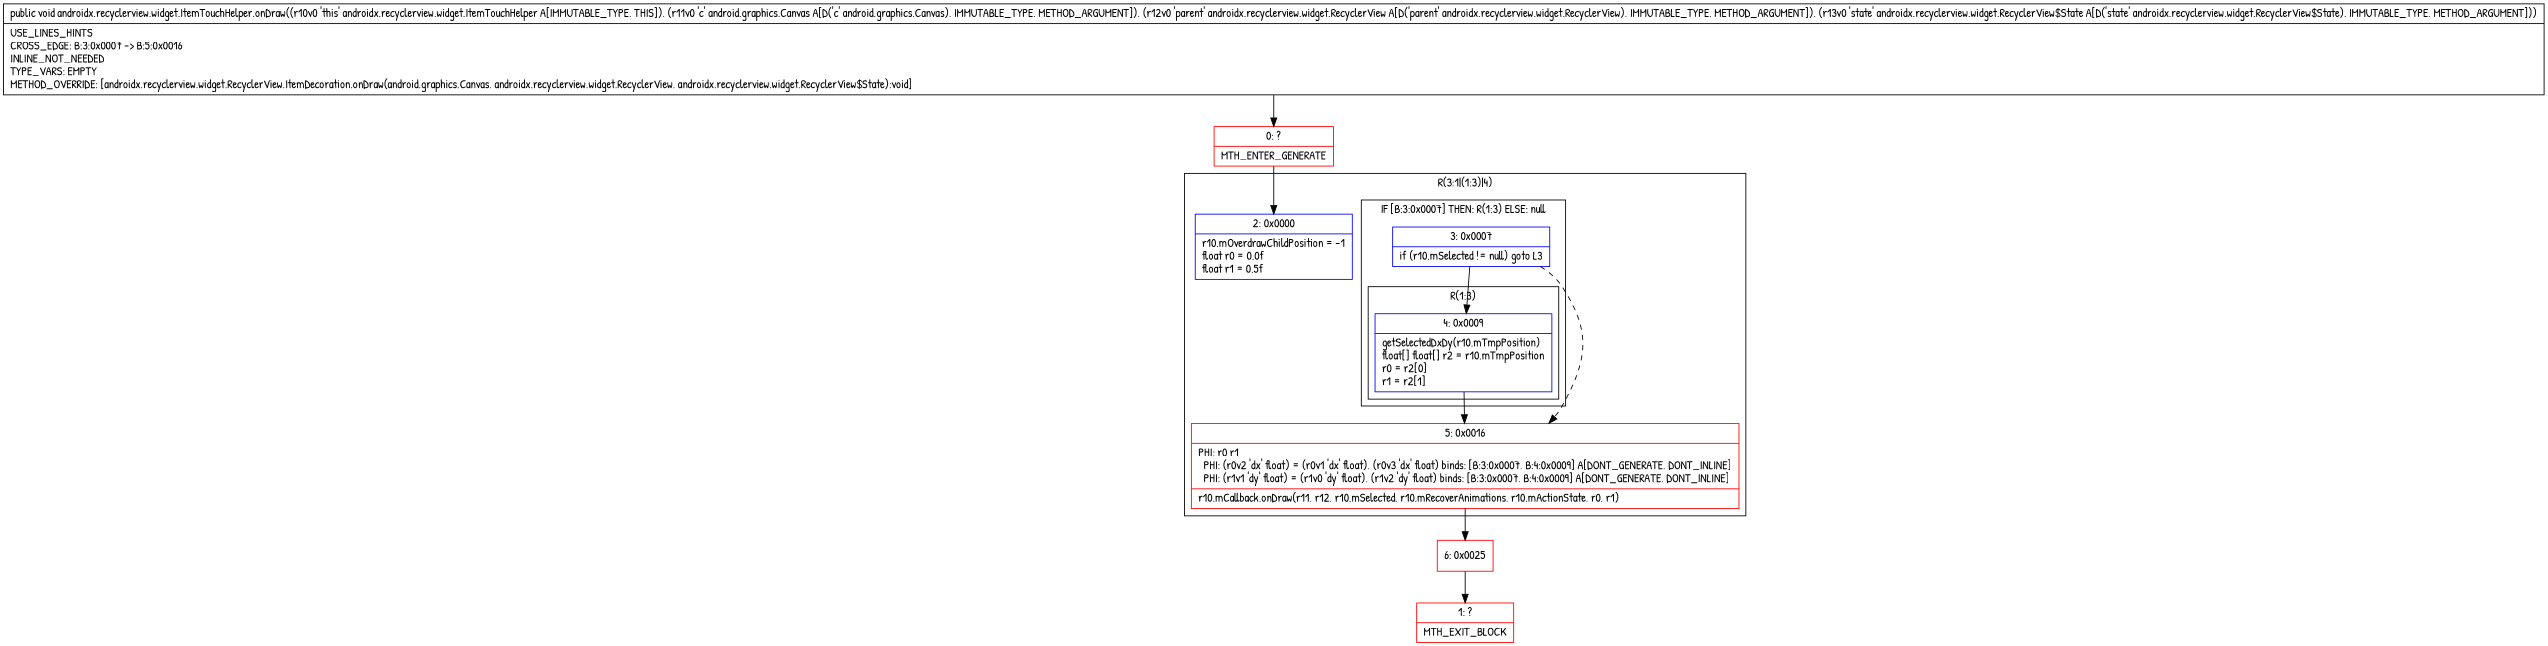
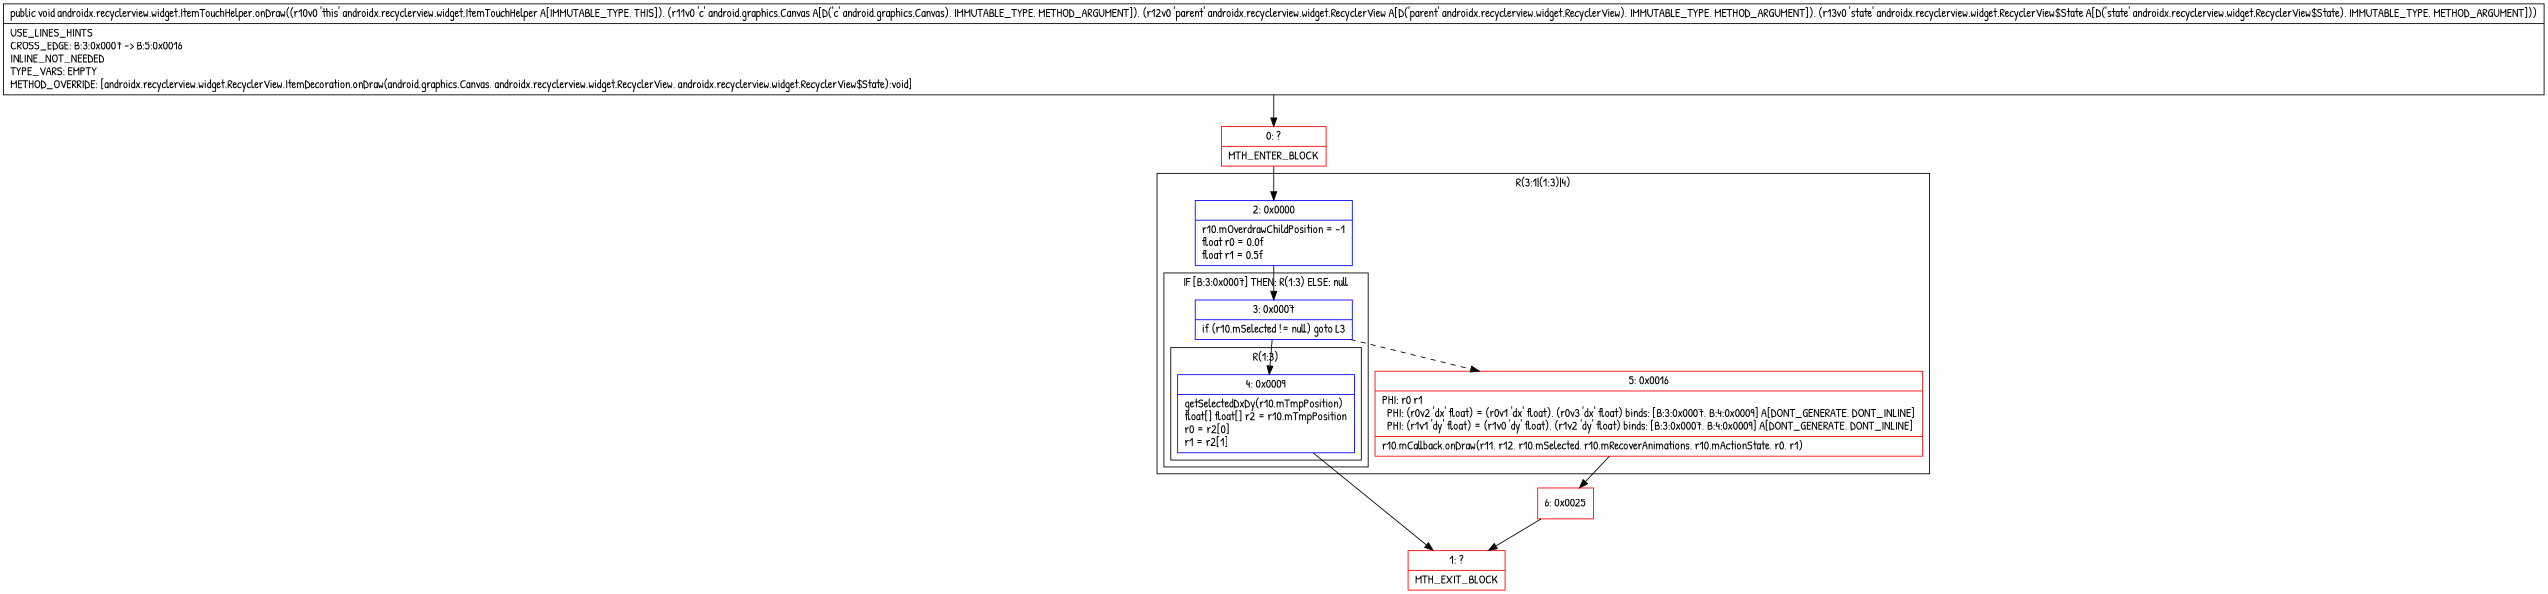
node "0: ?": text "MTH_ENTER_GENERATE" -> "MTH_ENTER_BLOCK"
edge "2: 0x0000" -> "3: 0x0007": added
edge "4: 0x0009" -> "5: 0x0016": now "4: 0x0009" -> "1: ?"
